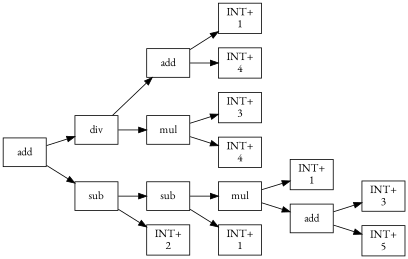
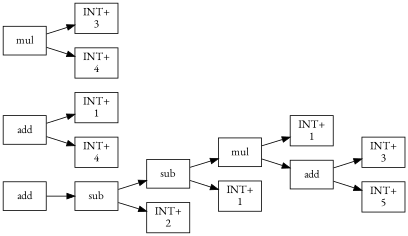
node "div": removed
